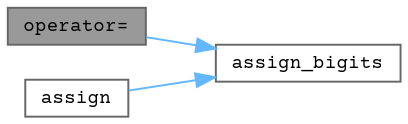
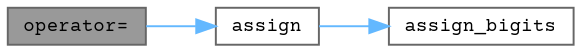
edge "operator=" -> "assign_bigits": now "operator=" -> "assign"
